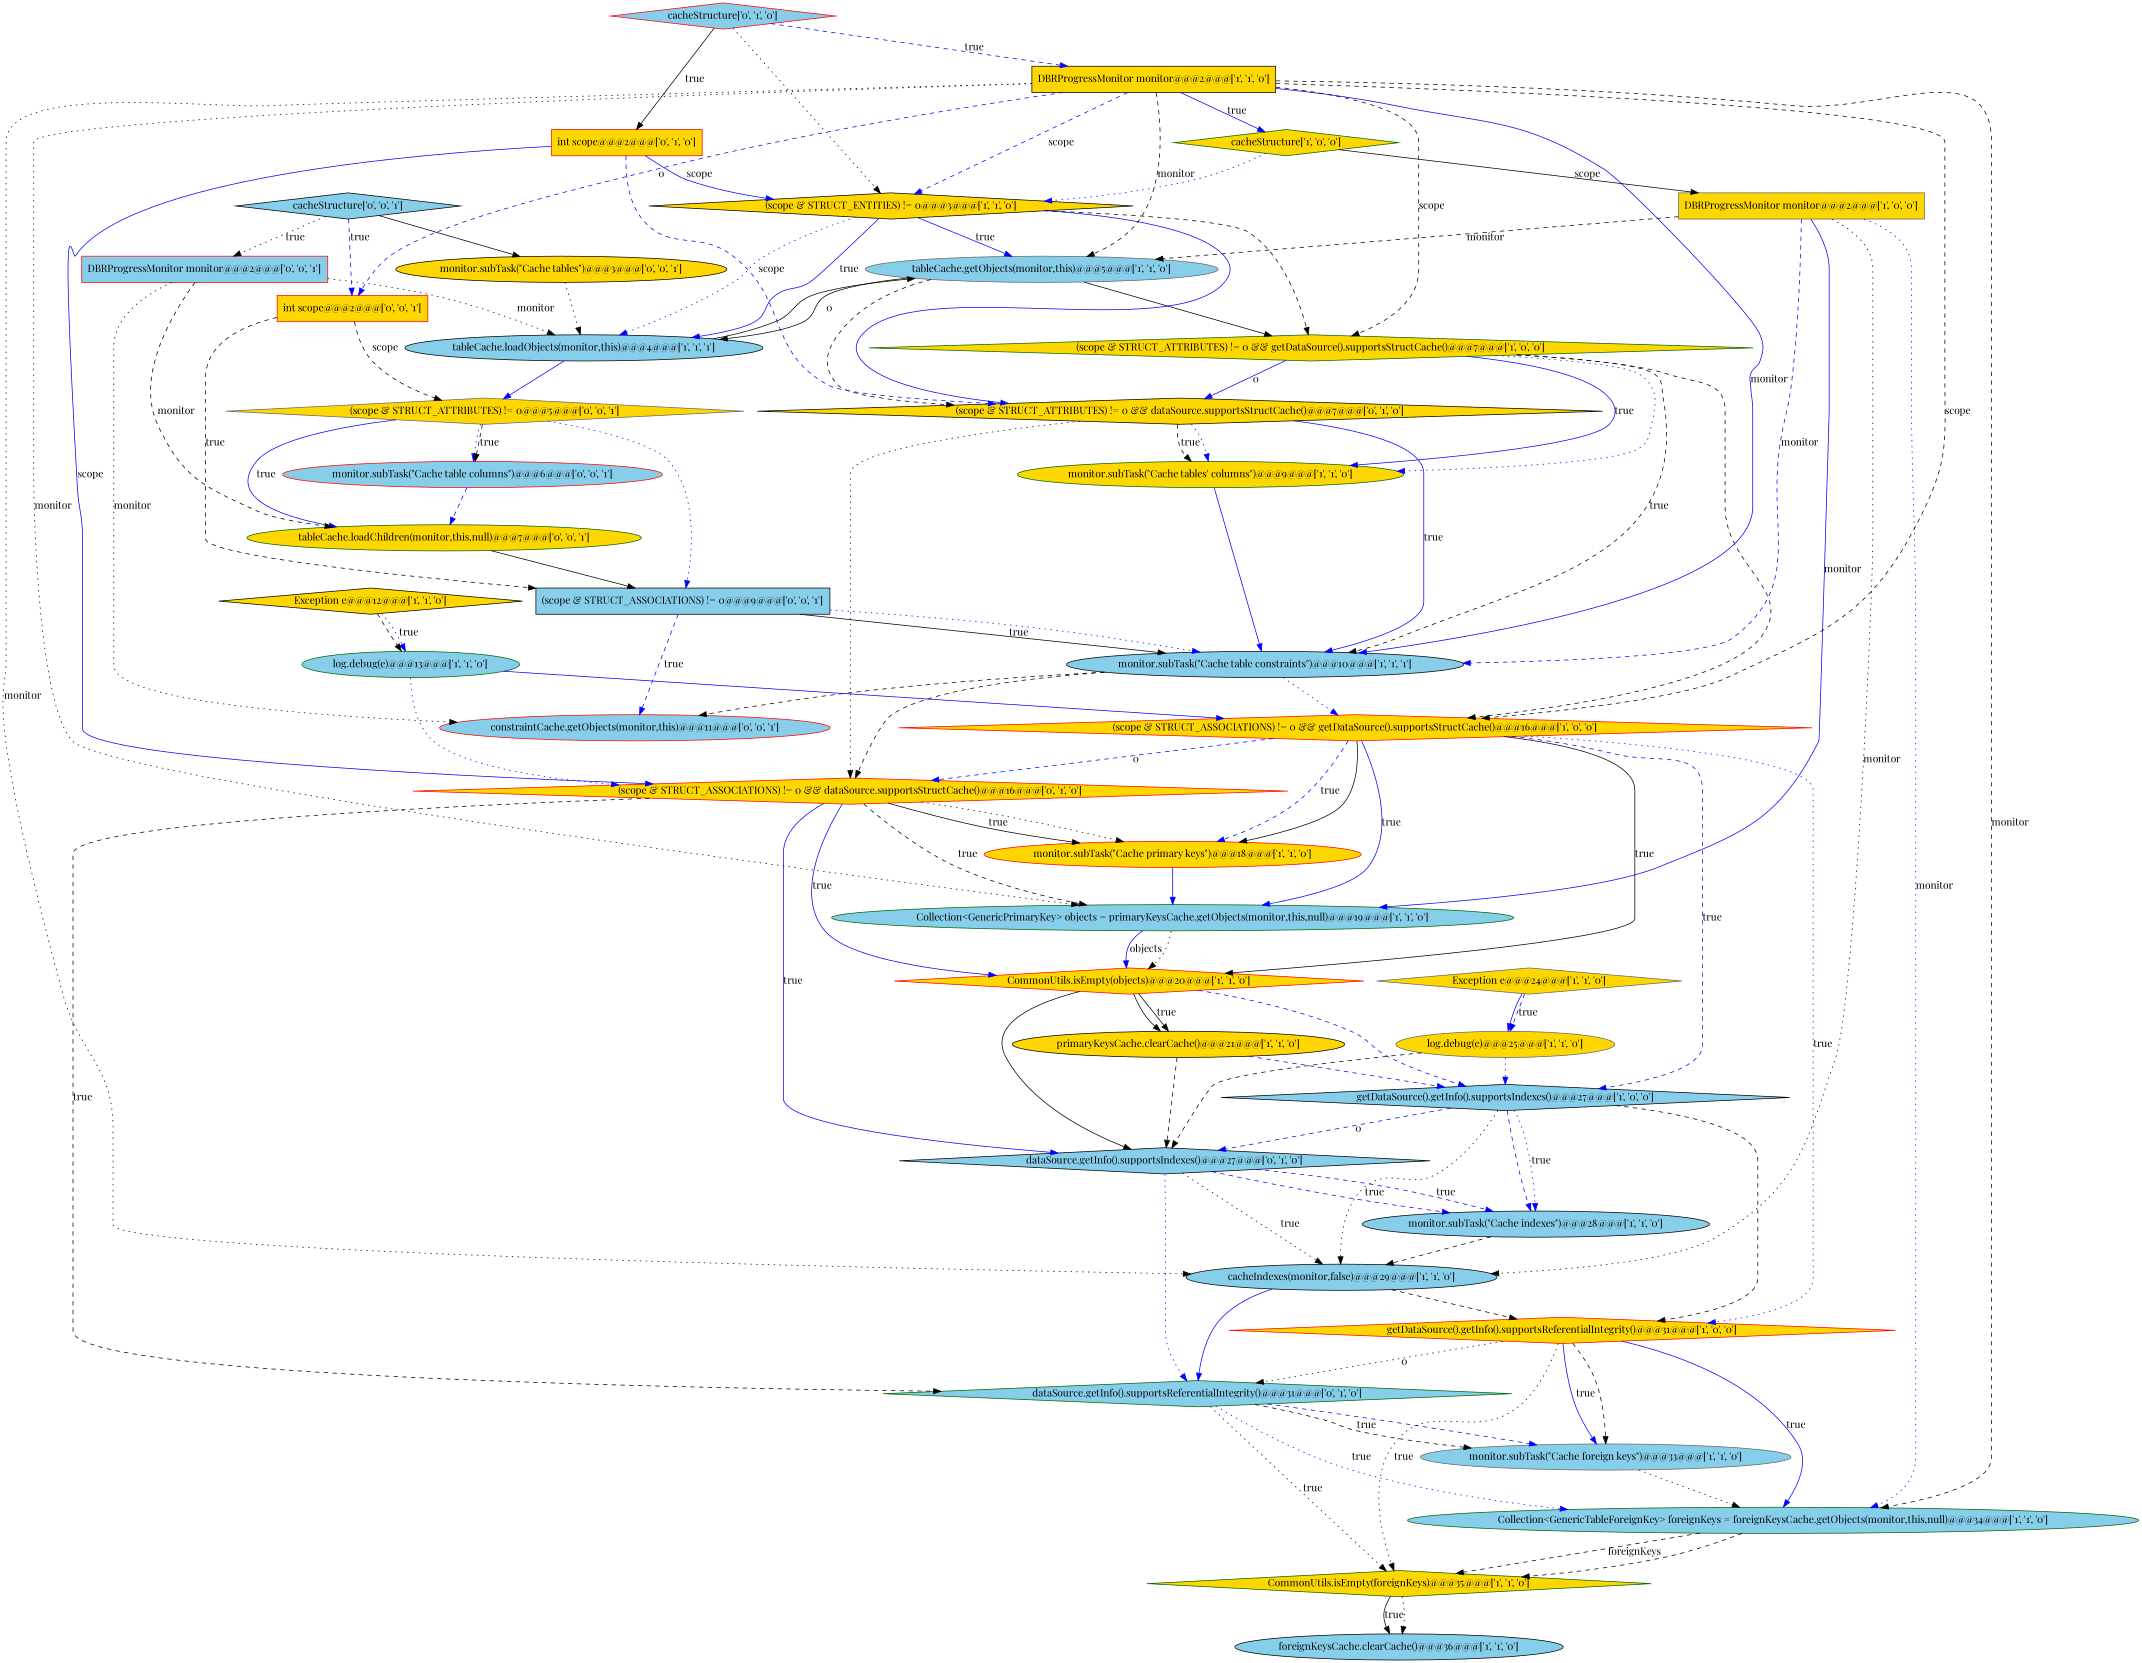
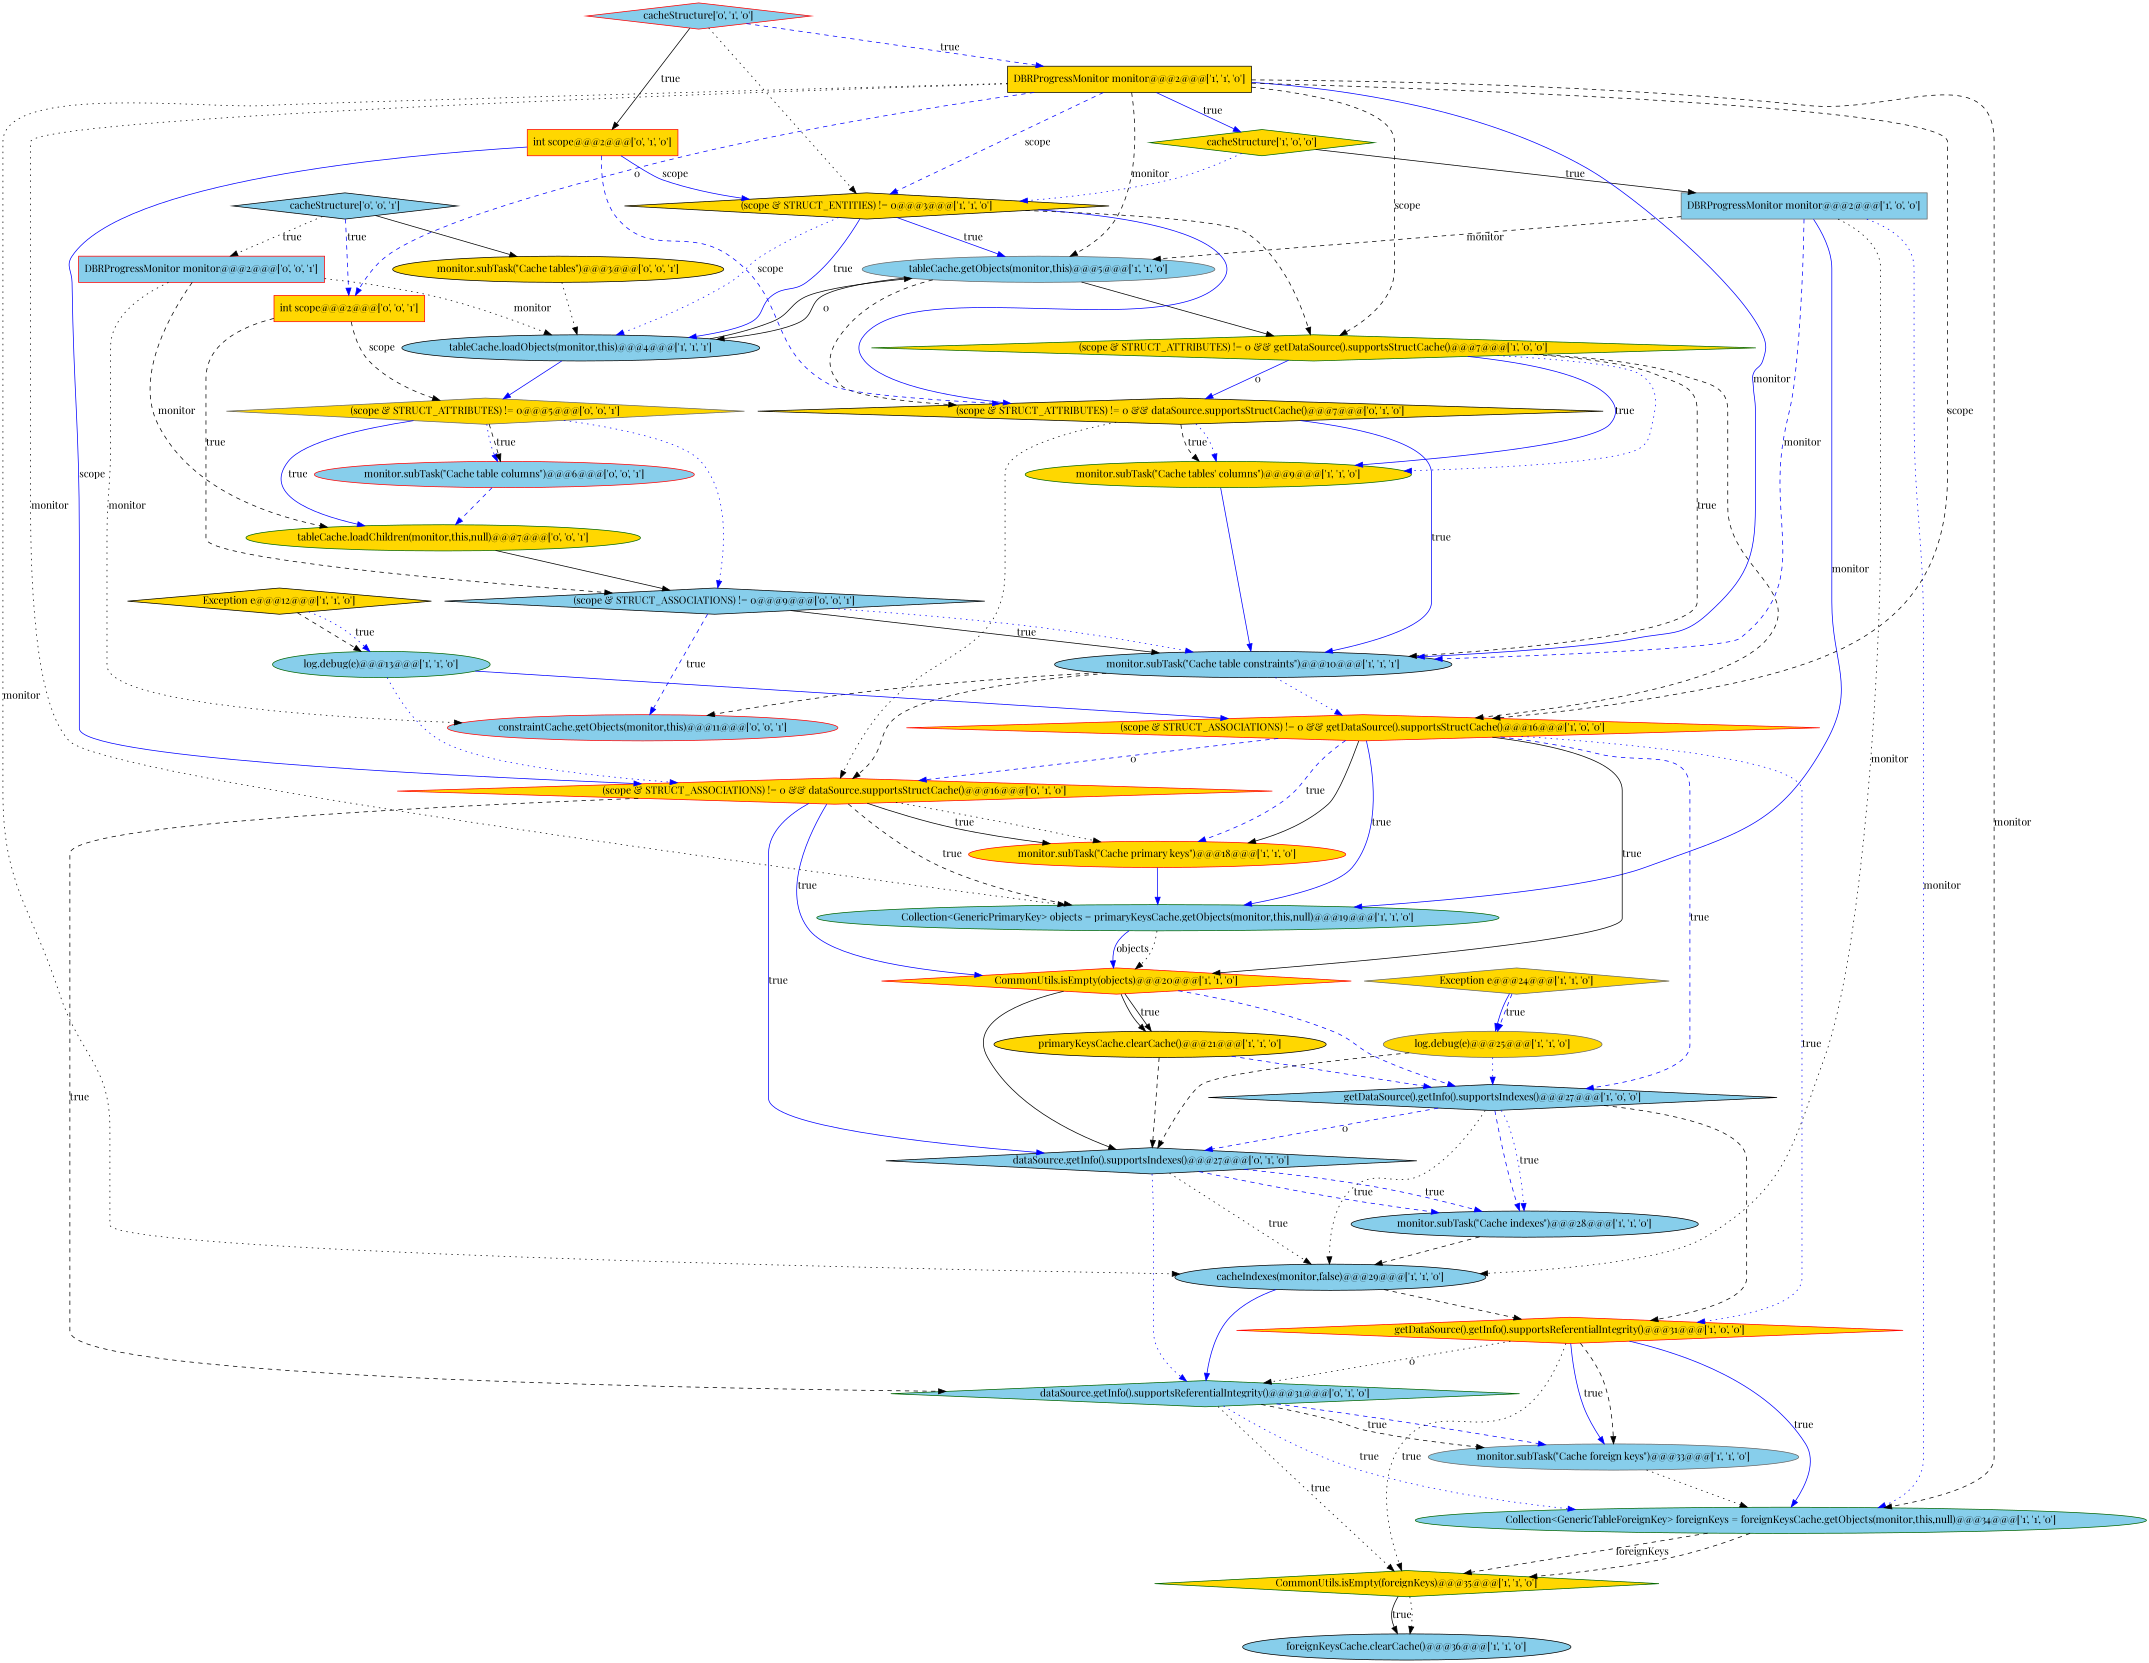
edge "cacheStructure['1', '0', '0']" -> "DBRProgressMonitor monitor@@@2@@@['1', '0', '0']": label "scope" -> "true"
node "DBRProgressMonitor monitor@@@2@@@['1', '0', '0']": fillcolor gold -> skyblue
node "(scope & STRUCT_ASSOCIATIONS) != 0@@@9@@@['0', '0', '1']": shape box -> diamond
